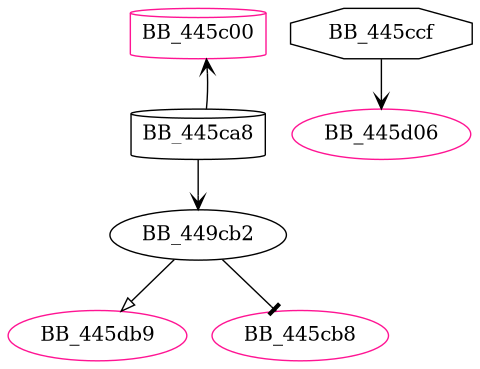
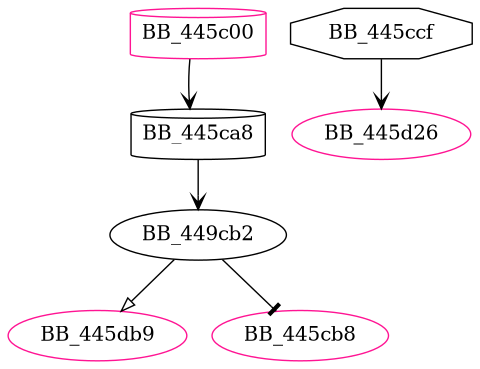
edge "BB_445ca8" -> "BB_445c00": reversed
node "BB_445d06": label "BB_445d06" -> "BB_445d26"
